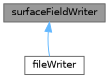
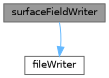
edge "fileWriter" -> "surfaceFieldWriter": reversed
